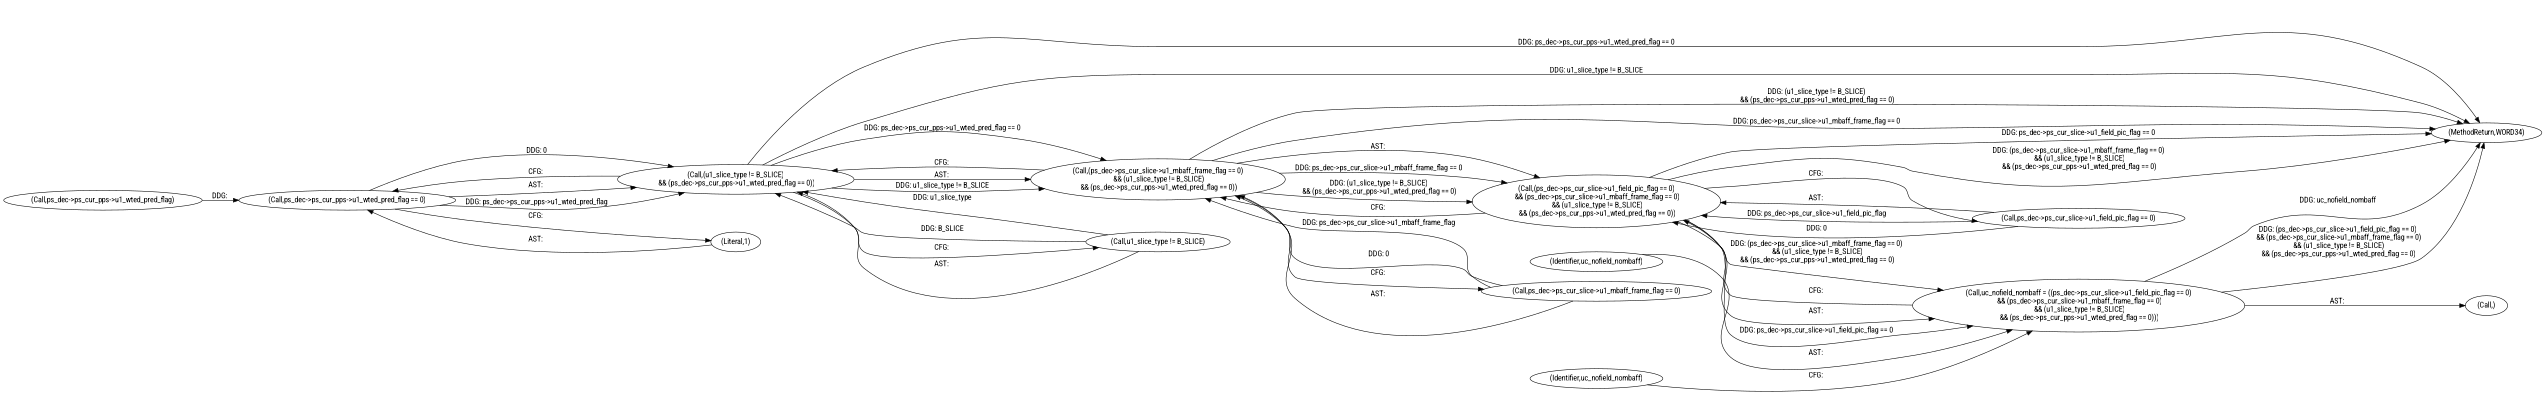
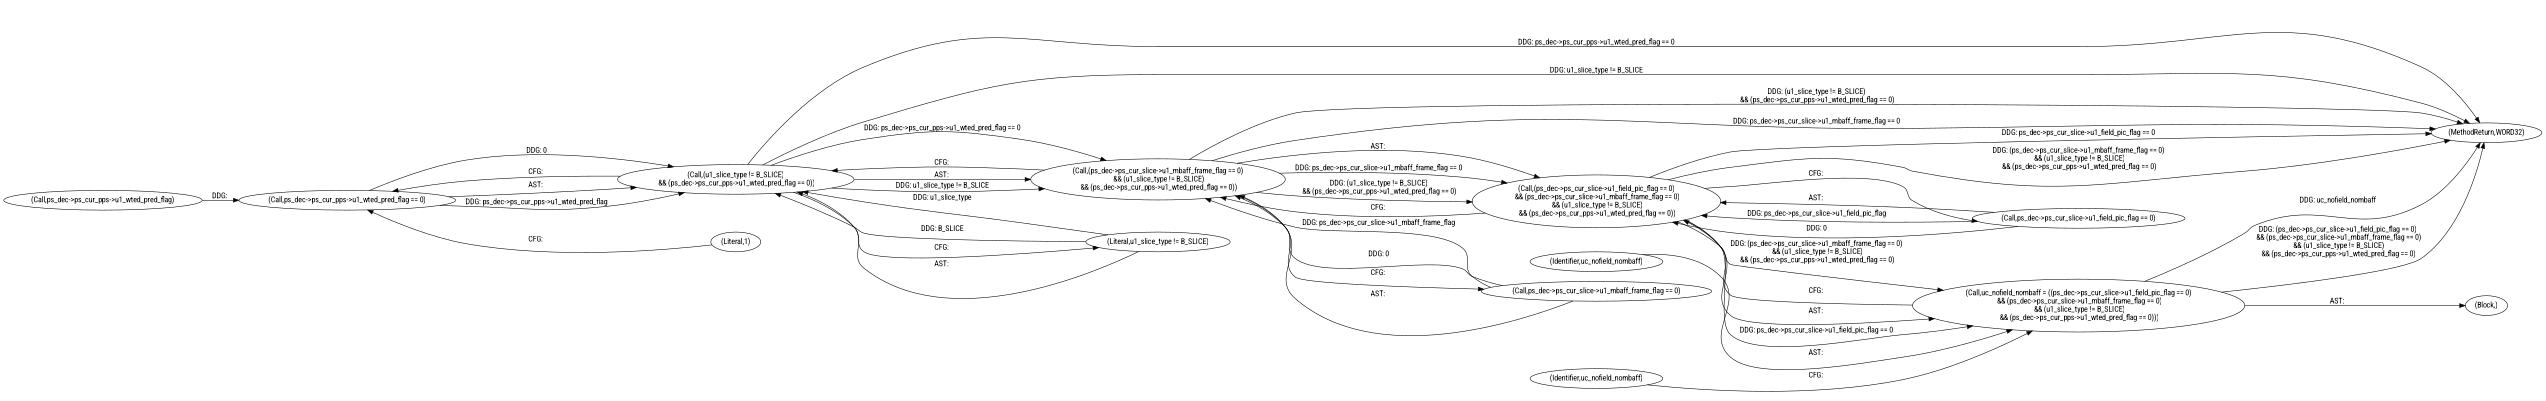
node "(MethodReturn,WORD34)": label "(MethodReturn,WORD34)" -> "(MethodReturn,WORD32)"
edge "(Call,ps_dec->ps_cur_pps->u1_wted_pred_flag == 0)" -> "(Literal,1)": removed, label "CFG:"
edge "(Literal,1)" -> "(Call,ps_dec->ps_cur_pps->u1_wted_pred_flag == 0)": label "AST: " -> "CFG: "
node "(Call,u1_slice_type != B_SLICE)": label "(Call,u1_slice_type != B_SLICE)" -> "(Literal,u1_slice_type != B_SLICE)"
node "(Call,)": label "(Call,)" -> "(Block,)"
